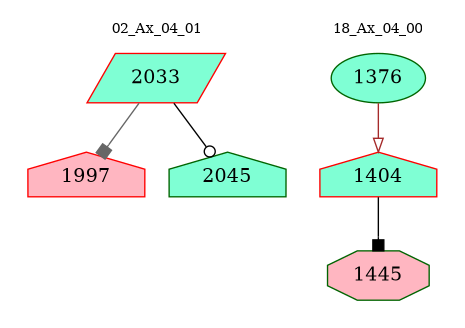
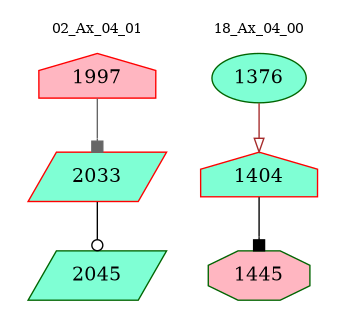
edge "2033" -> "1997": reversed
node "2045": shape house -> parallelogram
